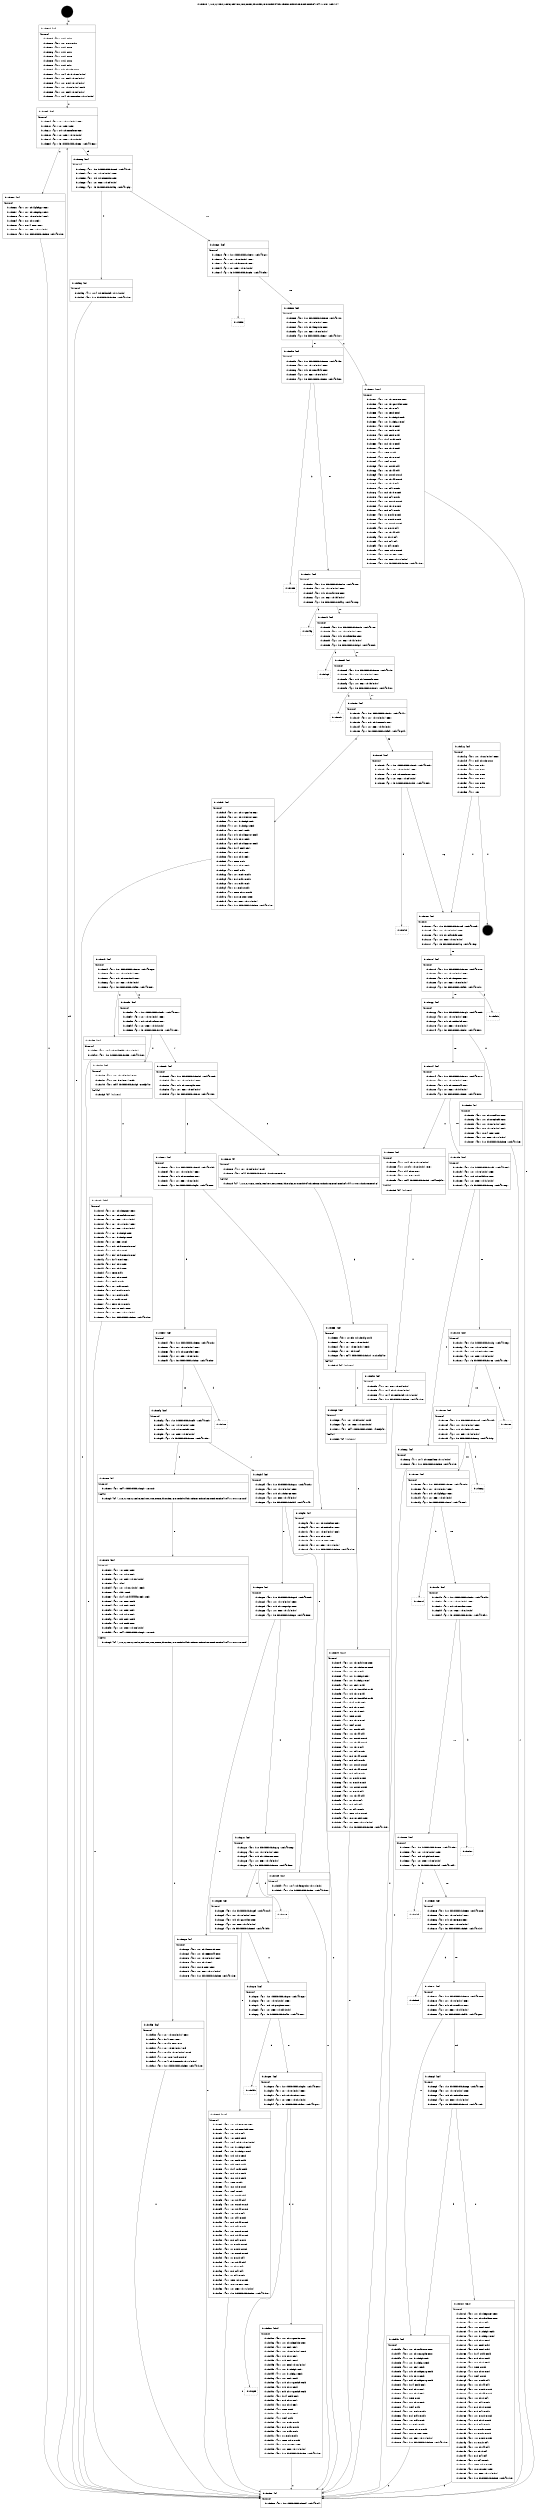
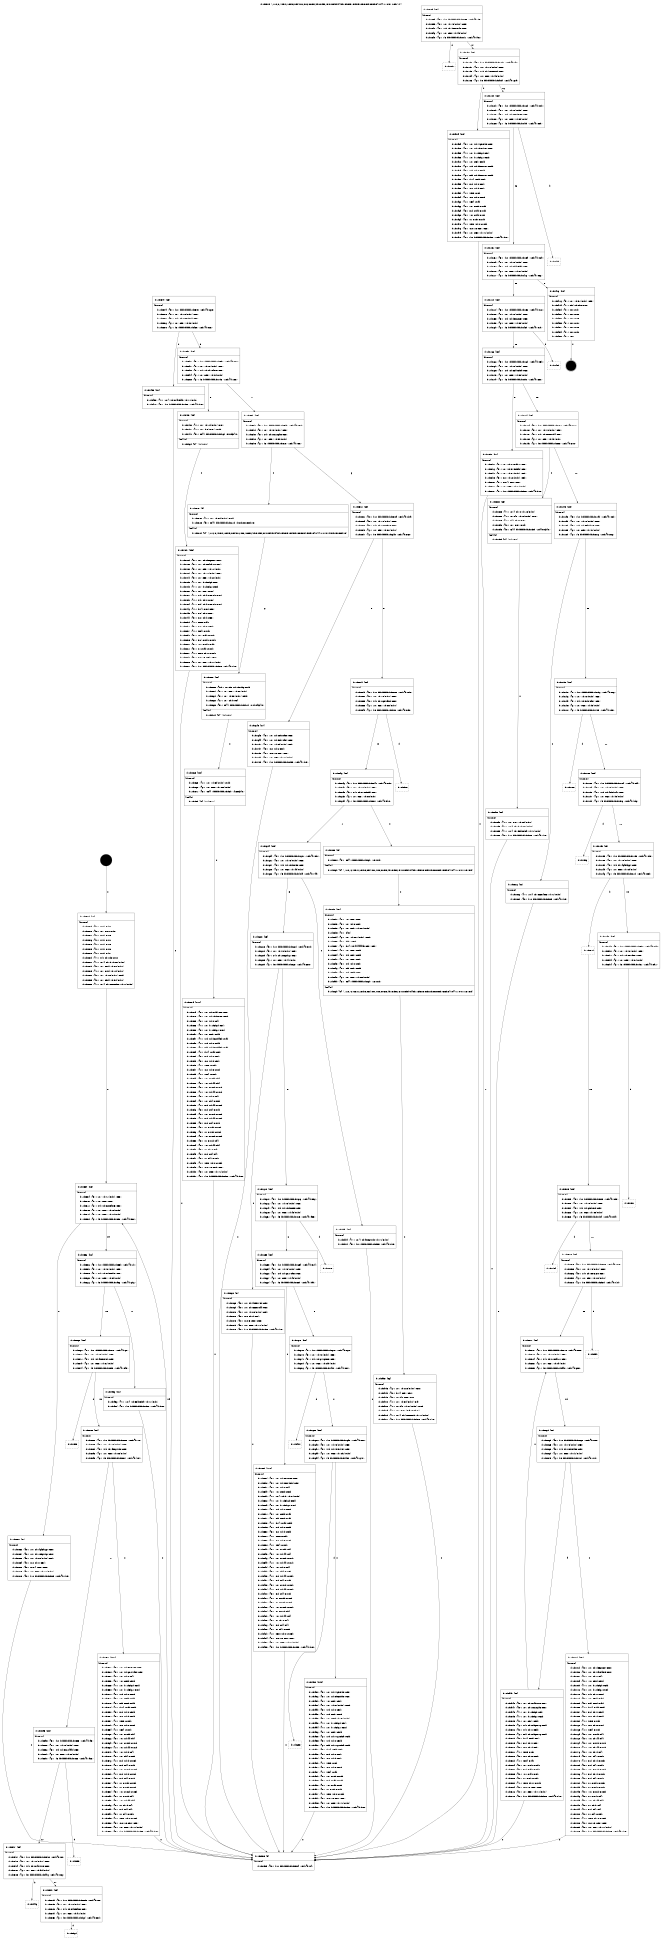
edge "0x4013d0 [25]" -> "0x4013e9 [25]": removed, label "17"
edge "0x401f46 [21]" -> "0x401434 [25]": reversed
edge "0x4014fc [25]" -> "0x401515 [25]": now "0x40184d" -> "0x401515 [25]"
edge "0x401547 [25]" -> "0x4019f2 [88]": reversed
